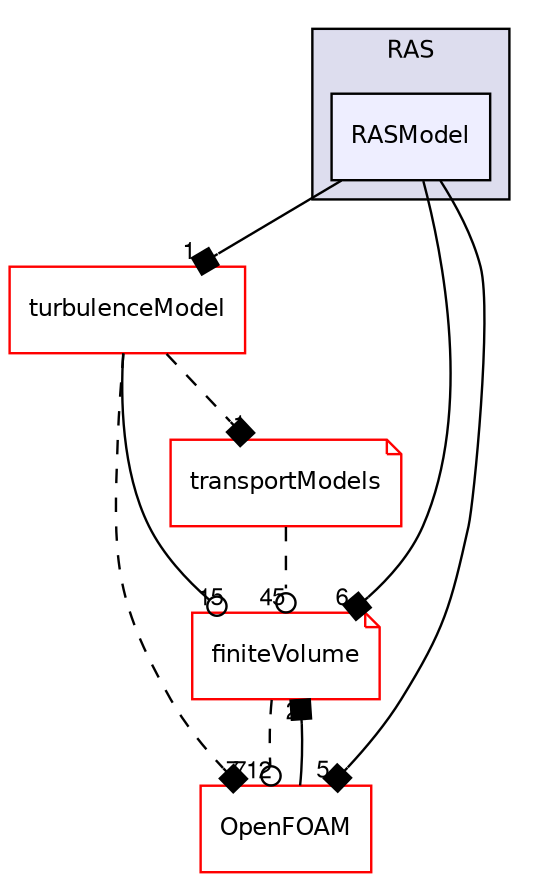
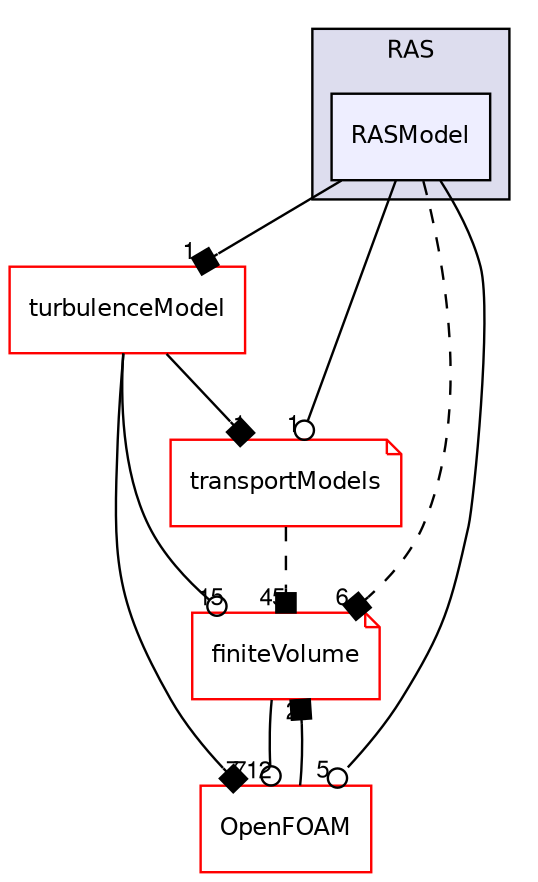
edge "RASModel" -> "transportModels": added
edge "turbulenceModel" -> "transportModels": style dashed -> solid
edge "RASModel" -> "finiteVolume": style solid -> dashed
edge "RASModel" -> "OpenFOAM": arrowhead box -> odot
edge "transportModels" -> "finiteVolume": arrowhead odot -> box
edge "turbulenceModel" -> "OpenFOAM": style dashed -> solid
edge "finiteVolume" -> "OpenFOAM": style dashed -> solid
